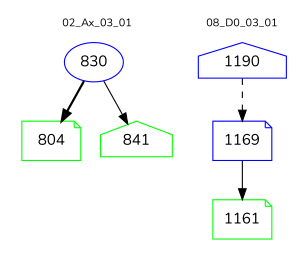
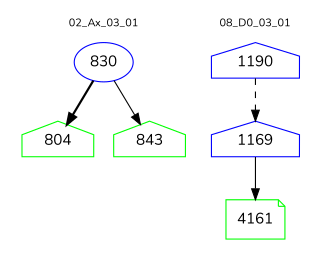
node "804": shape note -> house
node "841": label "841" -> "843"
node "1169": shape note -> house
node "1161": label "1161" -> "4161"
